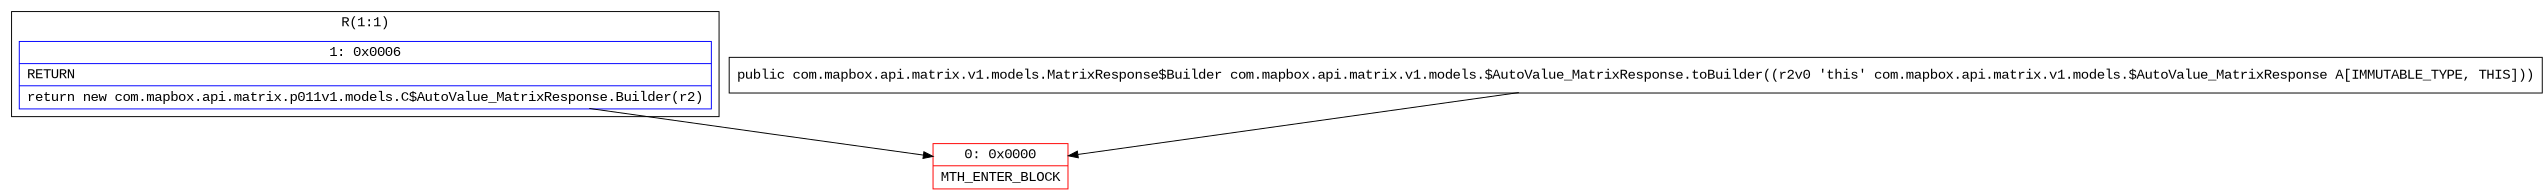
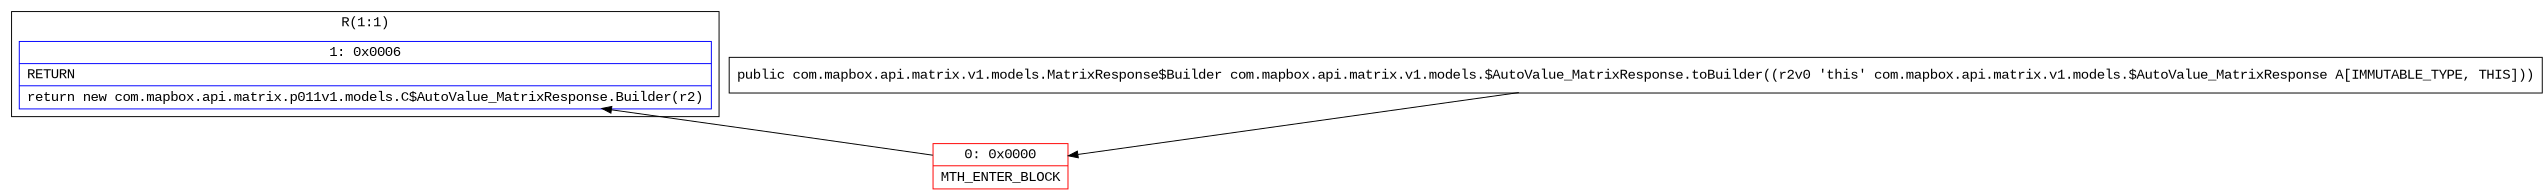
edge "1: 0x0006" -> "0: 0x0000": reversed
